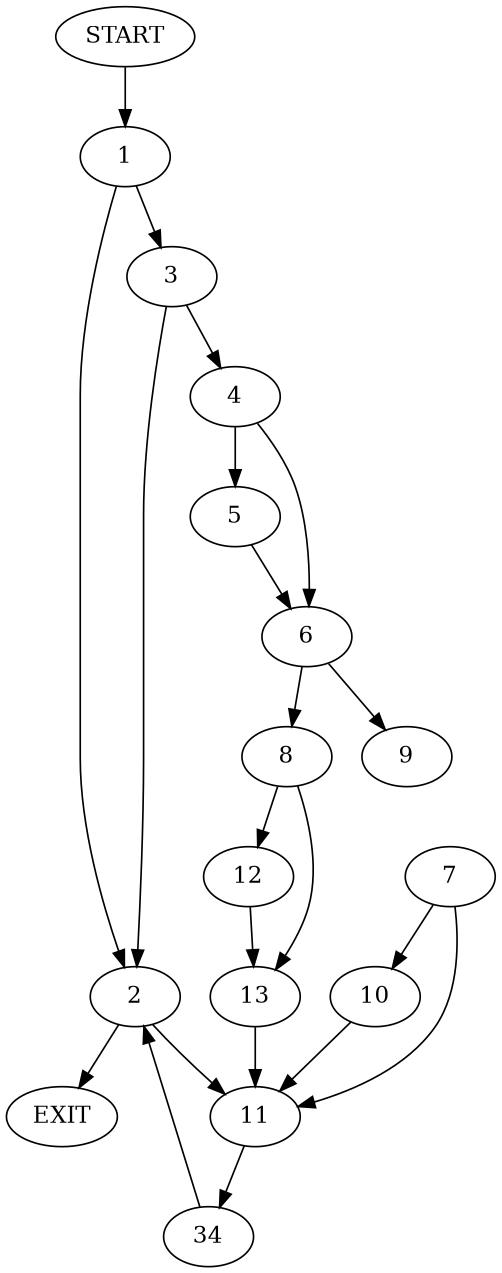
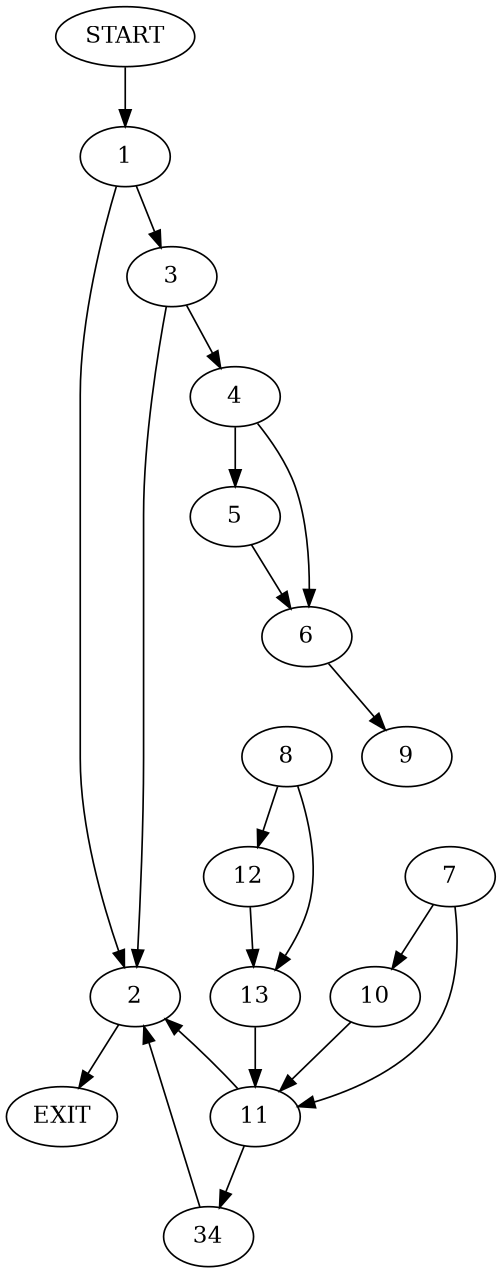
edge "6" -> "8": removed
edge "2" -> "11": reversed
